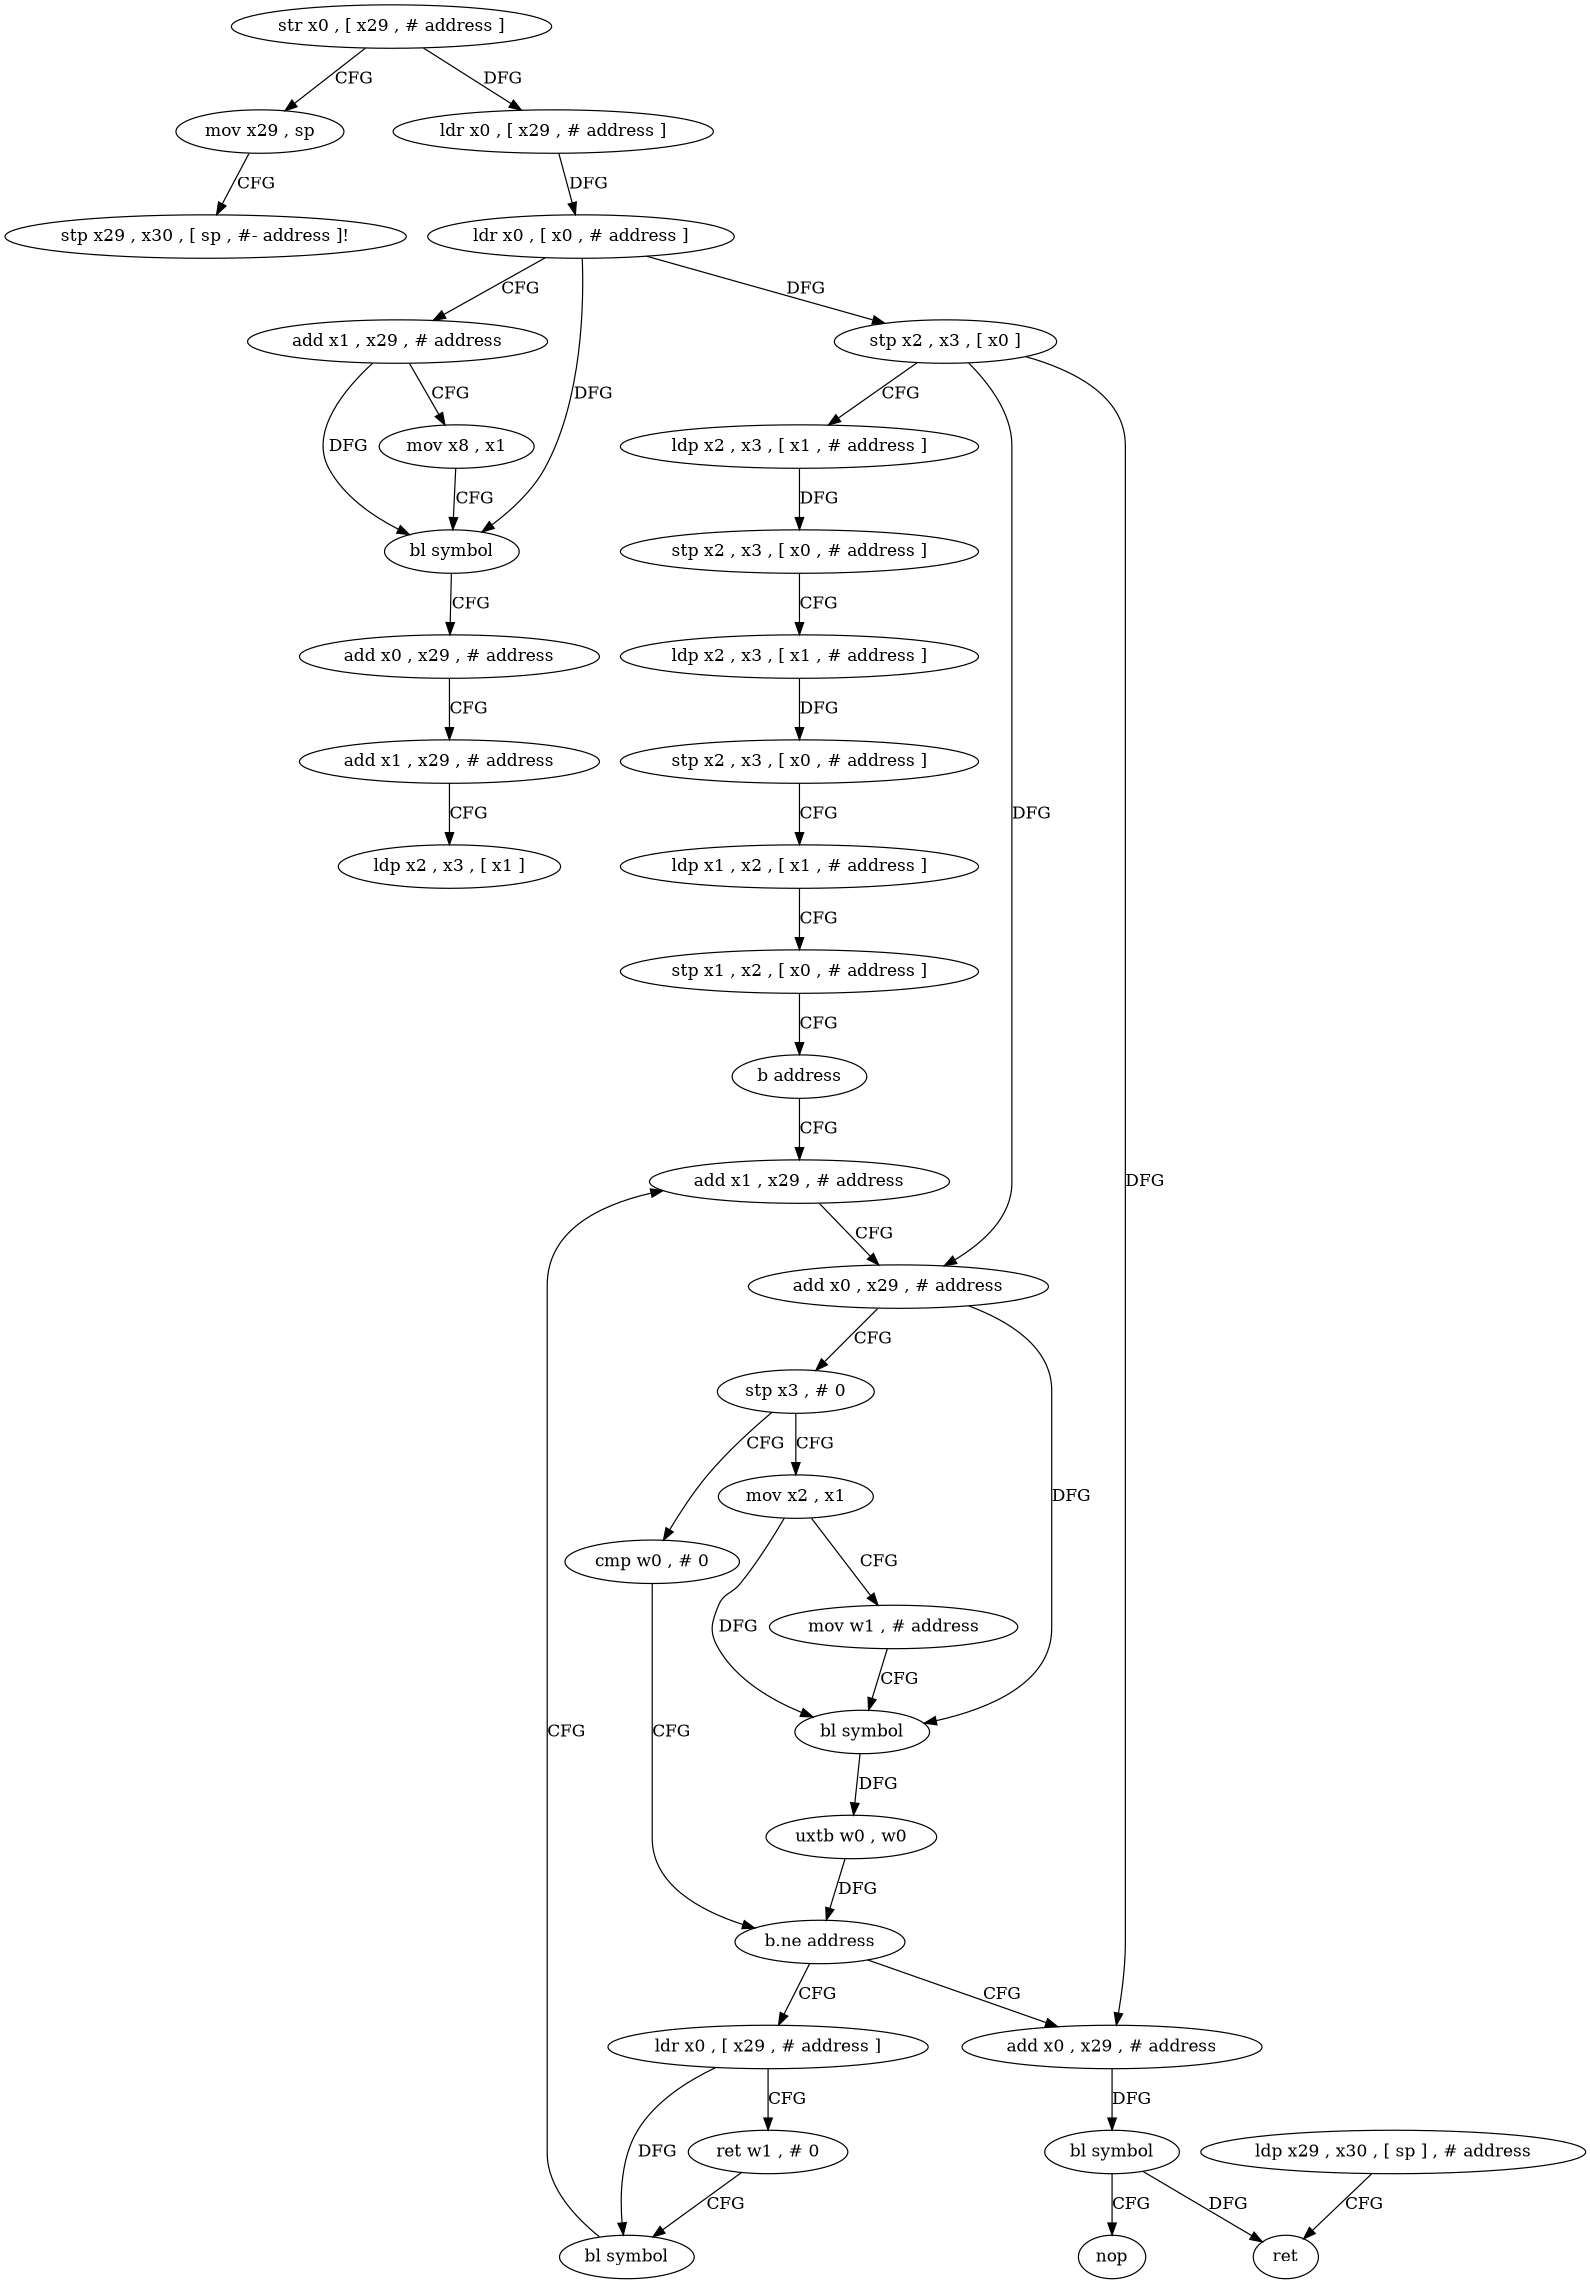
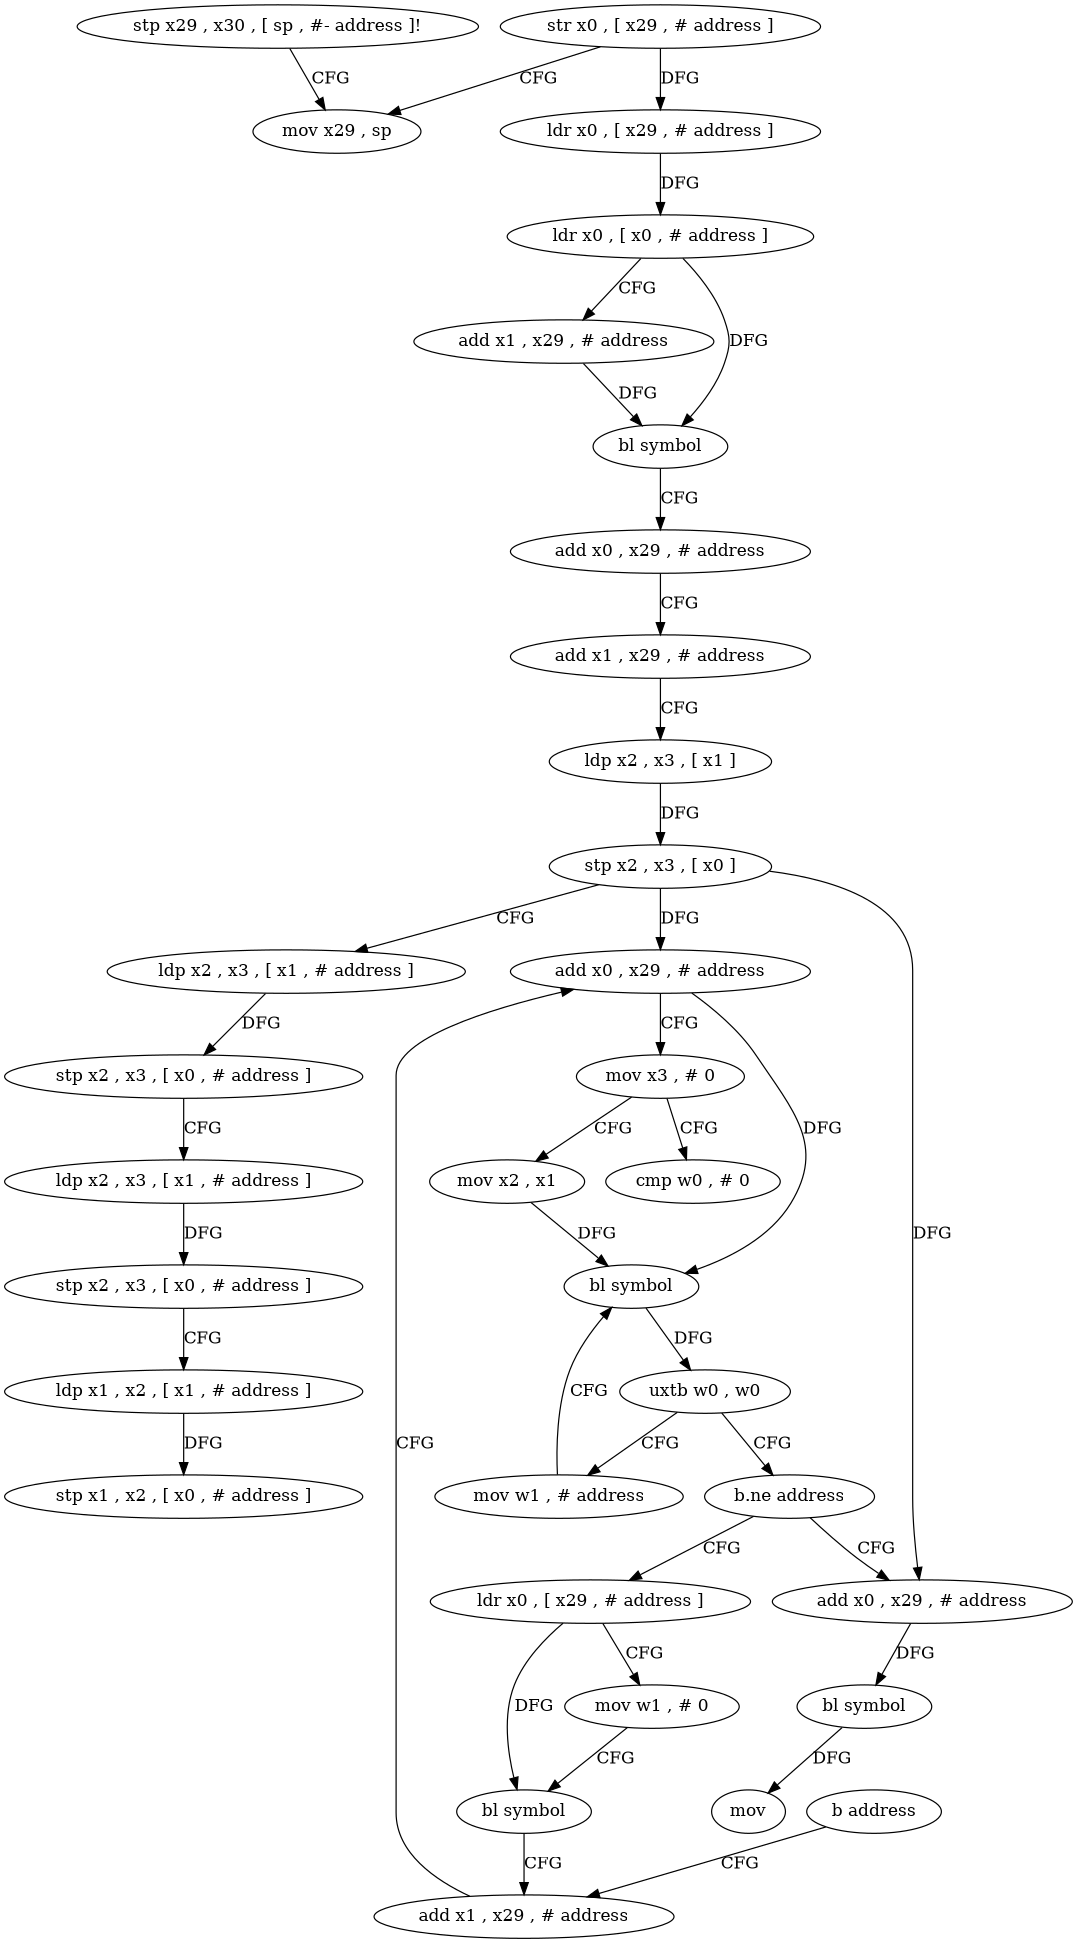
edge "mov x29 , sp" -> "stp x29 , x30 , [ sp , #- address ]!": reversed
edge "ldr x0 , [ x0 , # address ]" -> "stp x2 , x3 , [ x0 ]": now "ldp x2 , x3 , [ x1 ]" -> "stp x2 , x3 , [ x0 ]"
node "mov x8 , x1": removed
edge "ldp x1 , x2 , [ x1 , # address ]" -> "stp x1 , x2 , [ x0 , # address ]": label "CFG" -> "DFG"
edge "stp x1 , x2 , [ x0 , # address ]" -> "b address": removed, label "CFG"
node "stp x3 , # 0": label "stp x3 , # 0" -> "mov x3 , # 0"
edge "mov x2 , x1" -> "mov w1 , # address": now "uxtb w0 , w0" -> "mov w1 , # address"
edge "cmp w0 , # 0" -> "b.ne address": removed, label "CFG"
edge "uxtb w0 , w0" -> "b.ne address": label "DFG" -> "CFG"
node "ret w1 , # 0": label "ret w1 , # 0" -> "mov w1 , # 0"
node "ldp x29 , x30 , [ sp ] , # address": removed
node "nop": removed
node "ret": label "ret" -> "mov"
